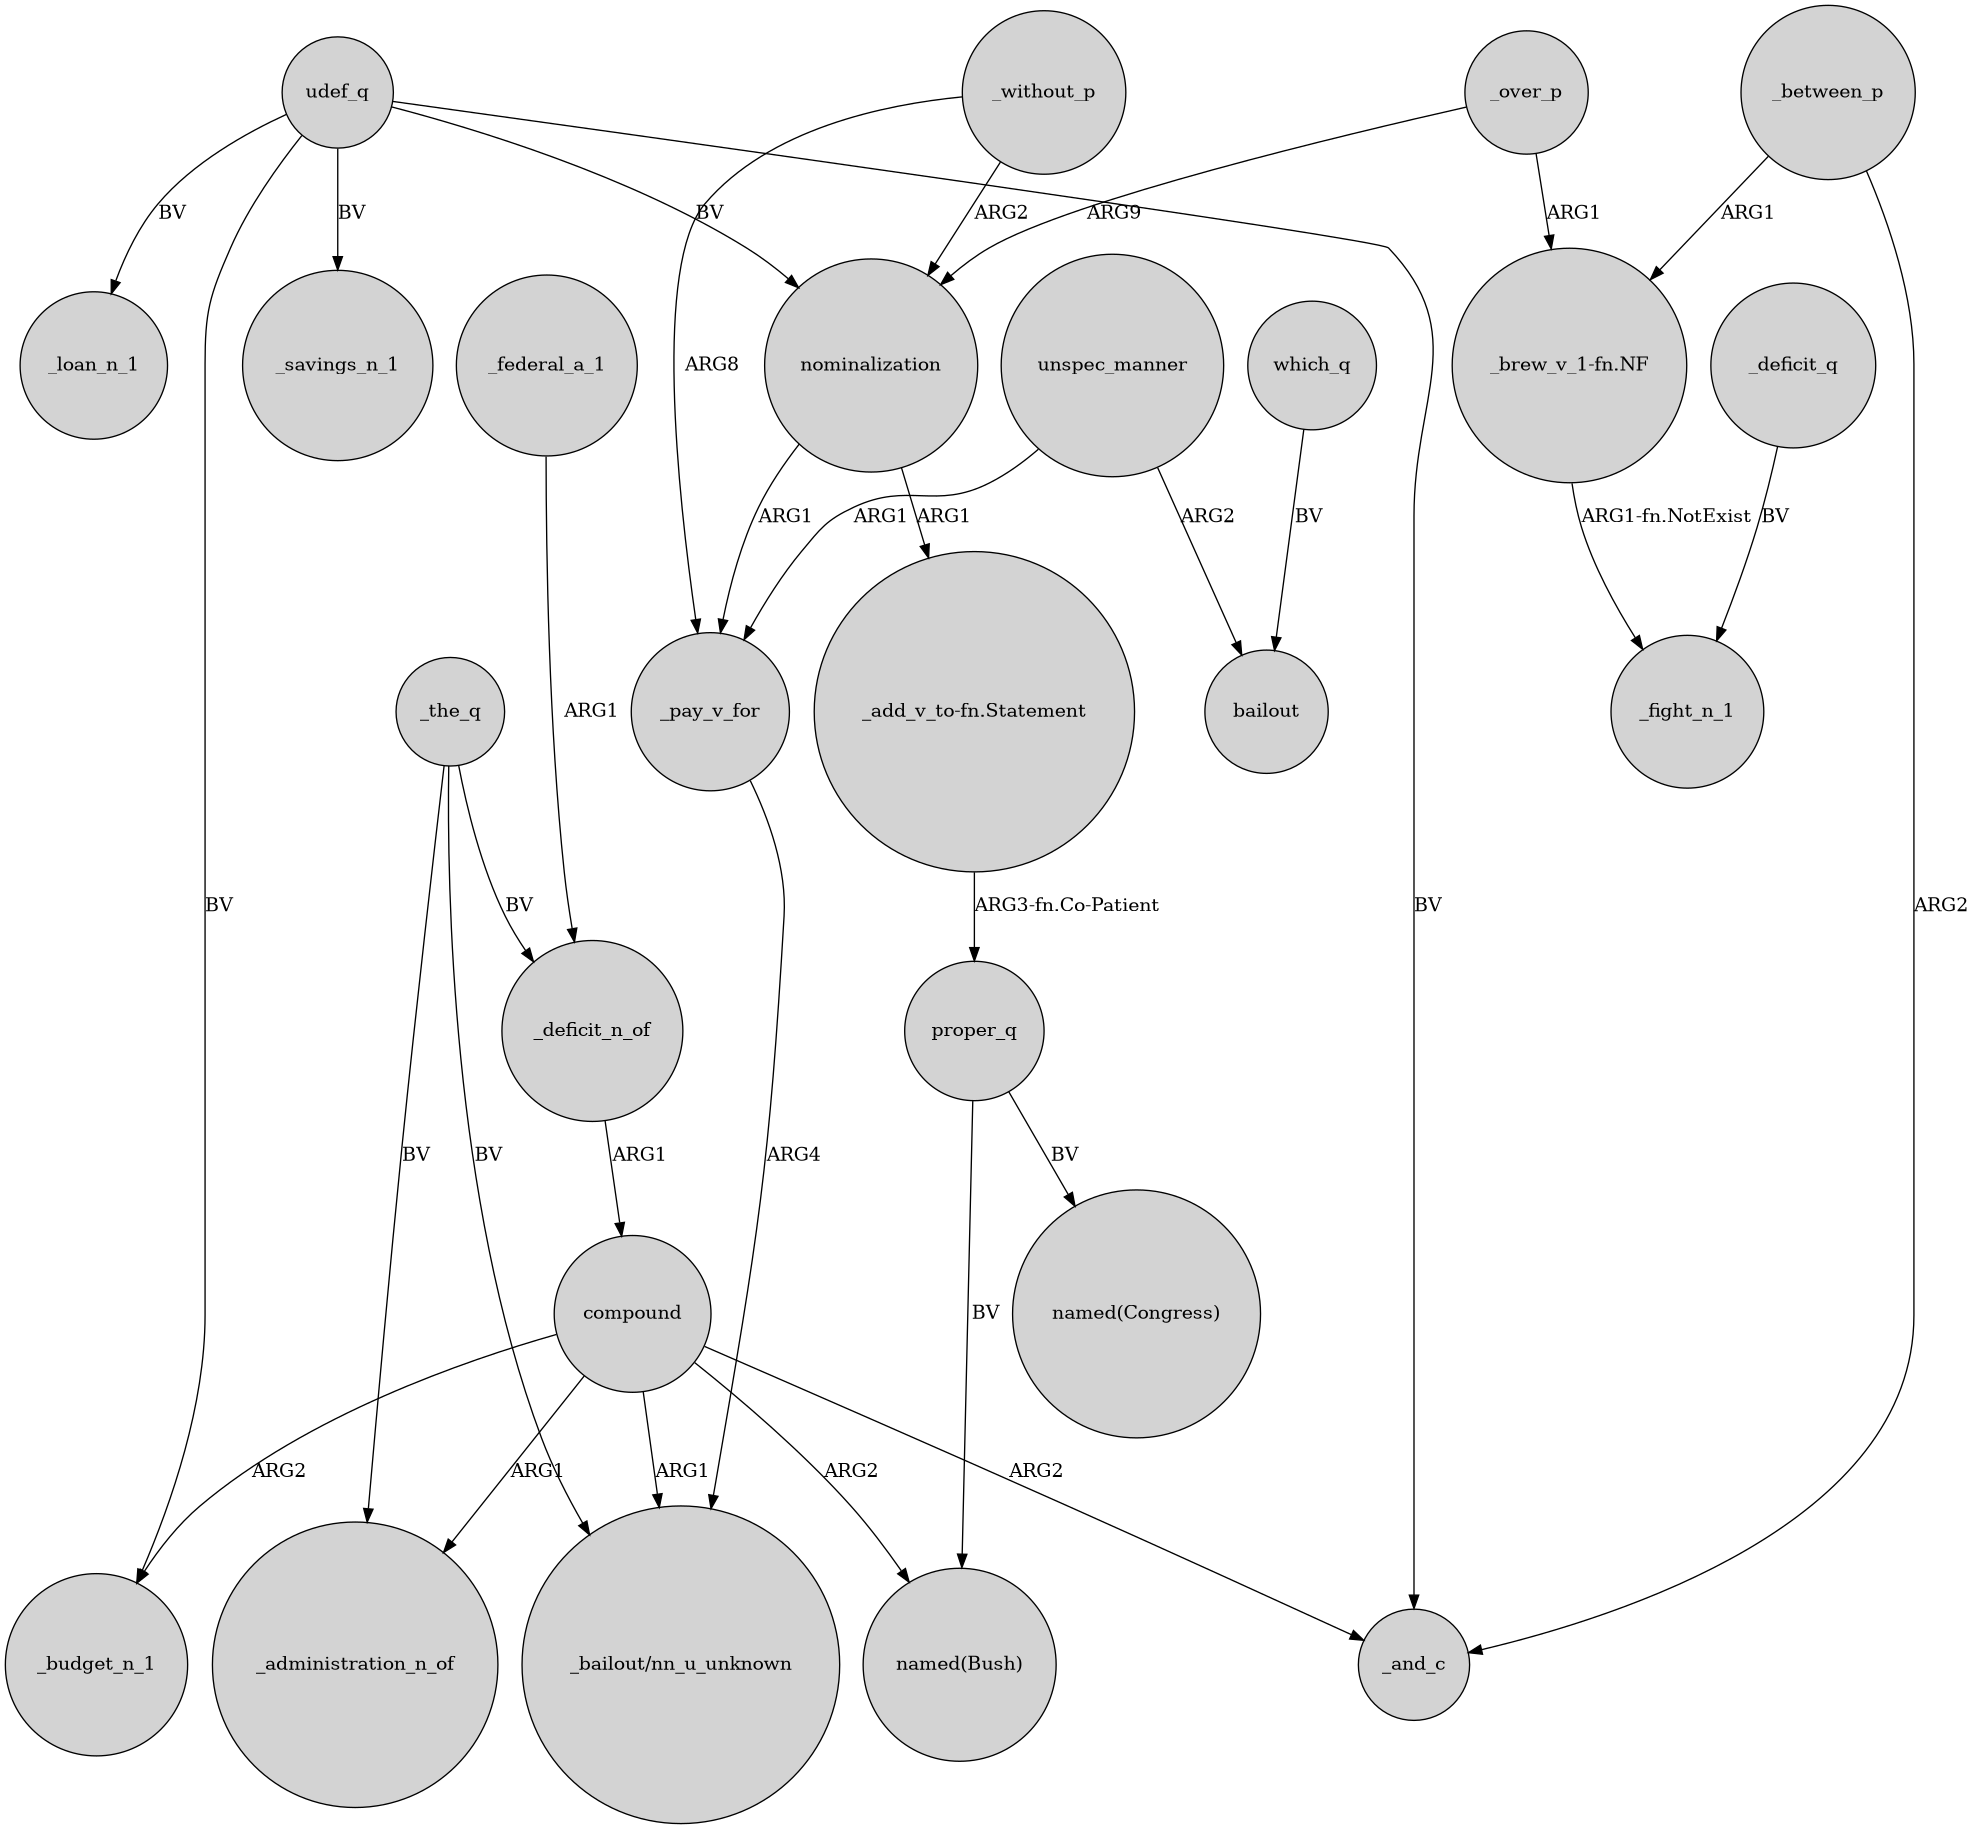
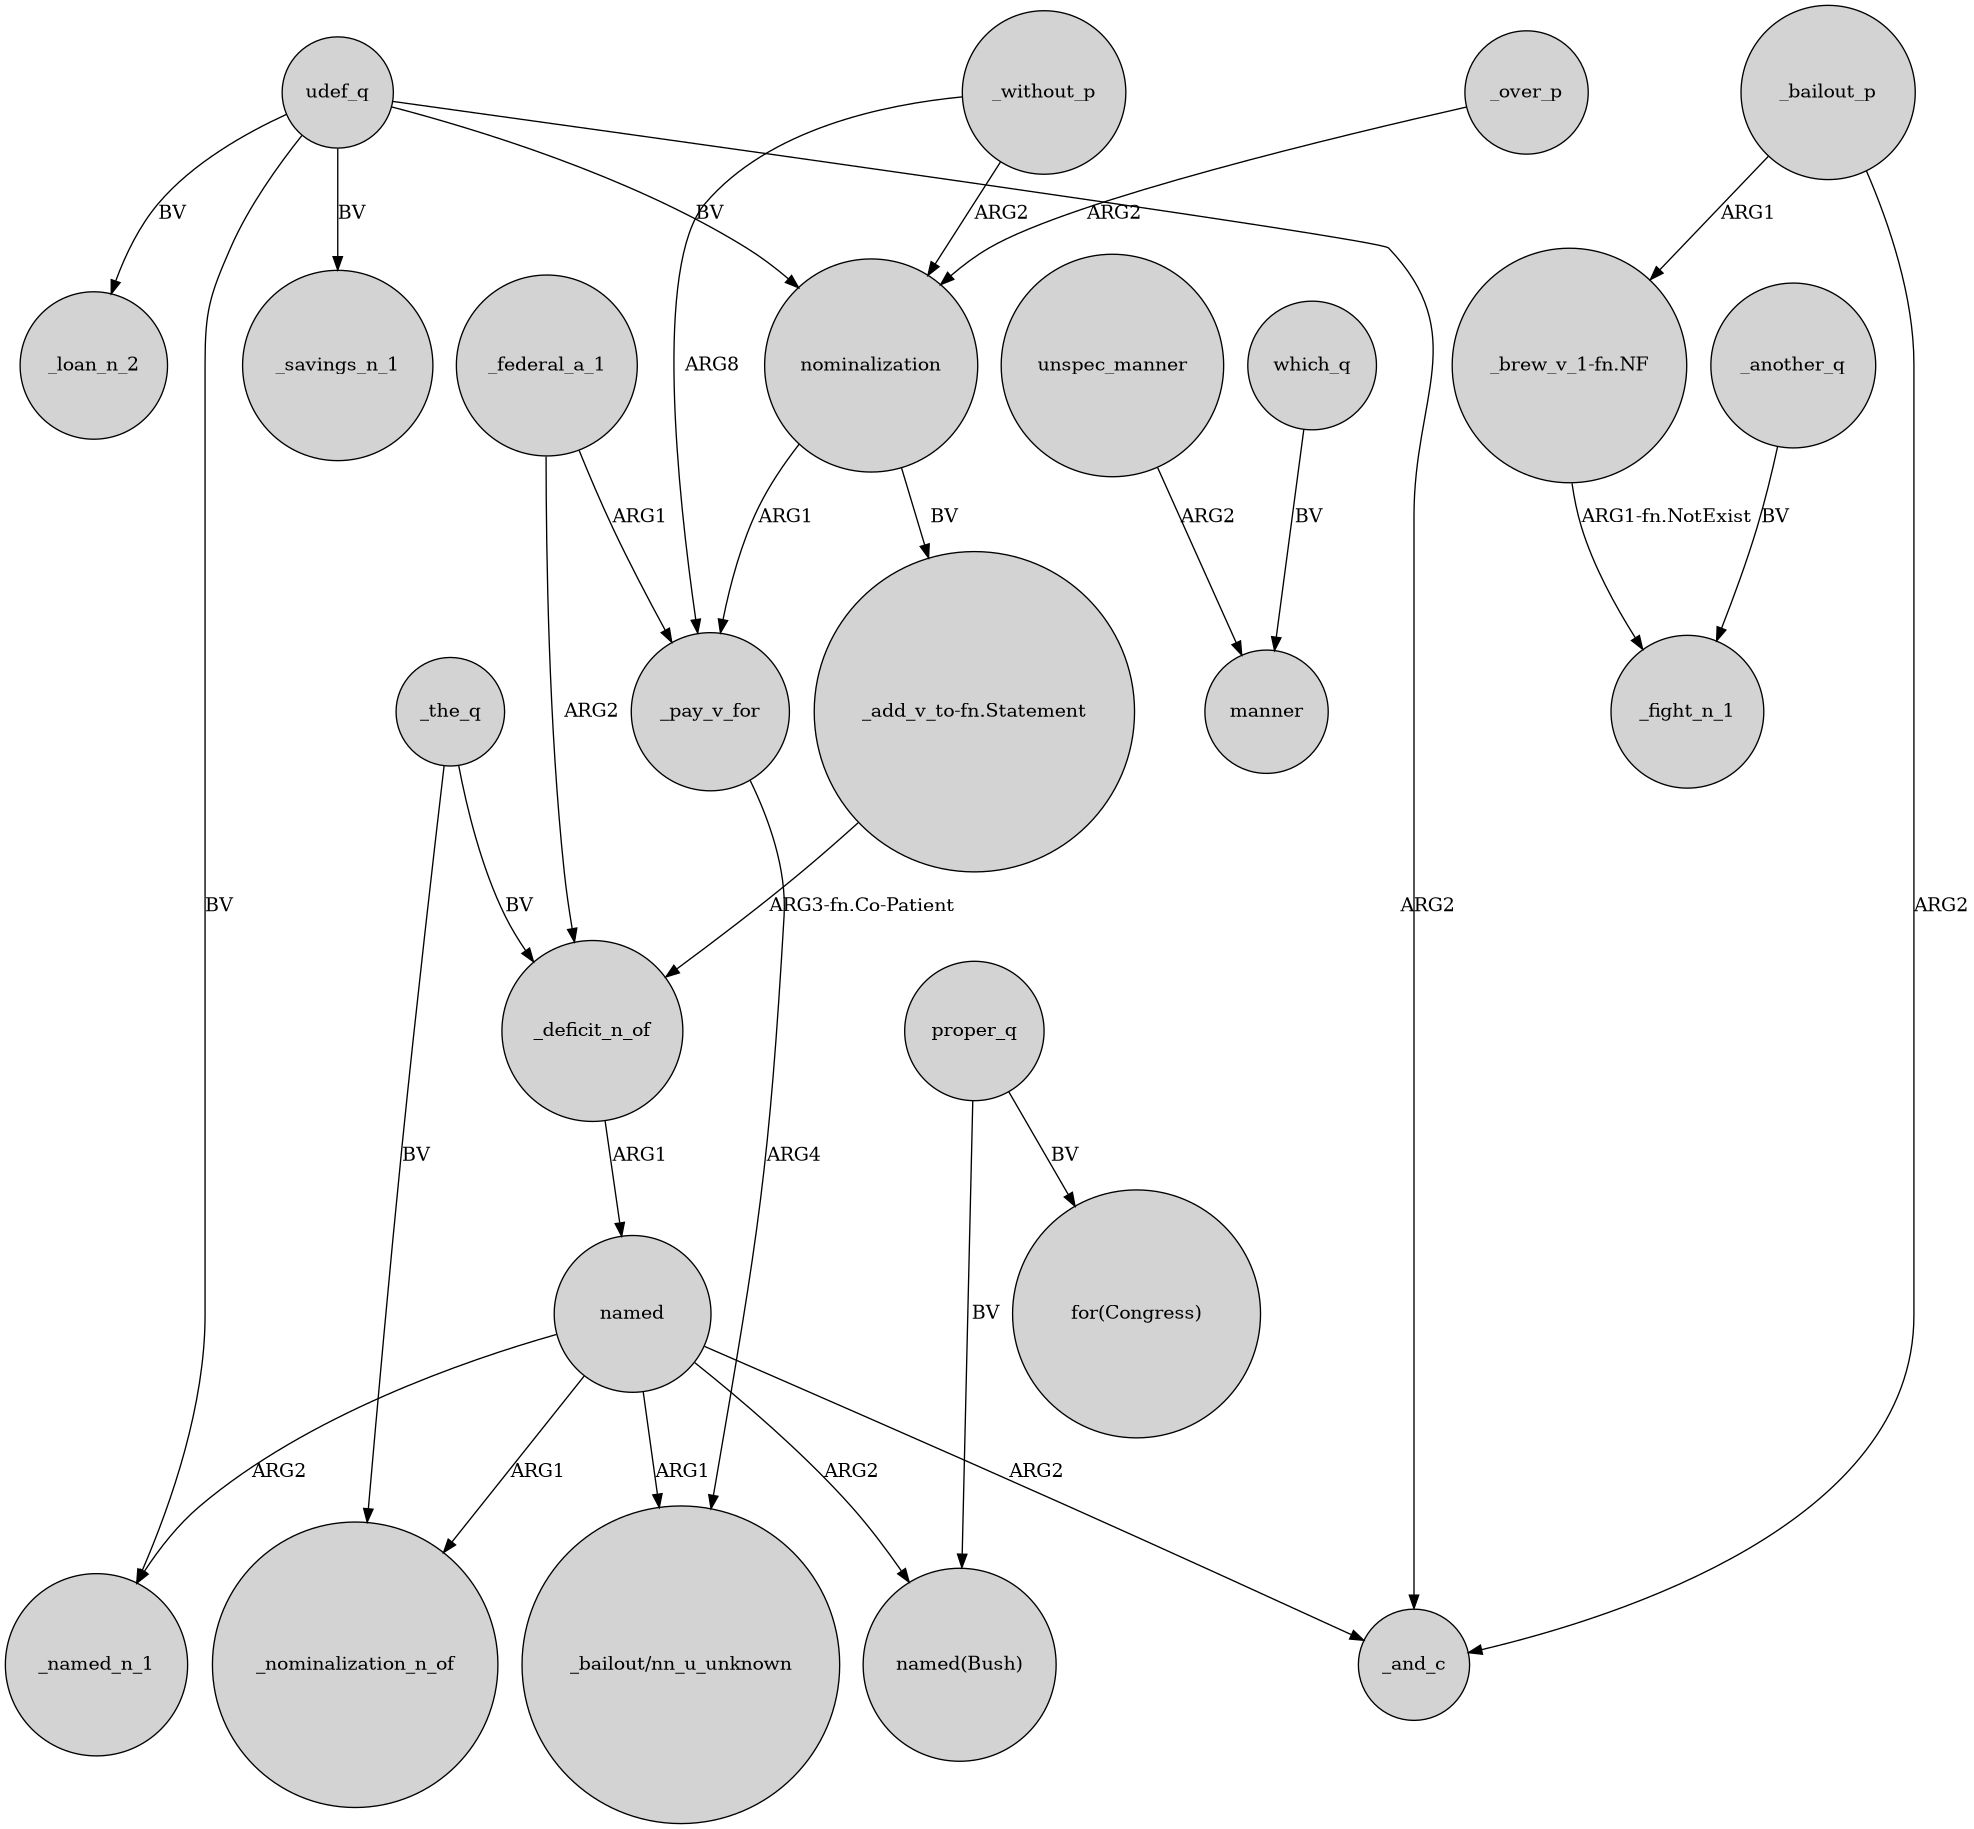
node "_between_p": label "_between_p" -> "_bailout_p"
edge "_over_p" -> "_brew_v_1-fn.NF": removed, label "ARG1"
edge "_over_p" -> "nominalization": label "ARG9" -> "ARG2"
node "_loan_n_1": label "_loan_n_1" -> "_loan_n_2"
node "_deficit_q": label "_deficit_q" -> "_another_q"
edge "unspec_manner" -> "_pay_v_for": now "_federal_a_1" -> "_pay_v_for"
edge "nominalization" -> "_add_v_to-fn.Statement": label "ARG1" -> "BV"
edge "_federal_a_1" -> "_deficit_n_of": label "ARG1" -> "ARG2"
node "bailout": label "bailout" -> "manner"
edge "udef_q" -> "_and_c": label "BV" -> "ARG2"
edge "_add_v_to-fn.Statement" -> "proper_q": now "_add_v_to-fn.Statement" -> "_deficit_n_of"
edge "_the_q" -> "_bailout/nn_u_unknown": removed, label "BV"
node "compound": label "compound" -> "named"
node "named(Congress)": label "named(Congress)" -> "for(Congress)"
node "_budget_n_1": label "_budget_n_1" -> "_named_n_1"
node "_administration_n_of": label "_administration_n_of" -> "_nominalization_n_of"
